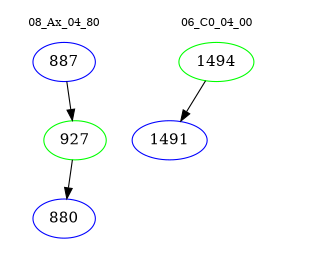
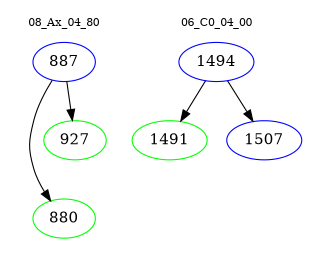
node "1494": color green -> blue
node "1491": color blue -> green
node "1507": added
edge "927" -> "880": now "887" -> "880"
node "880": color blue -> green
